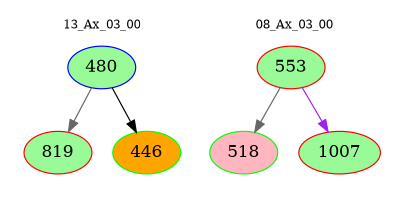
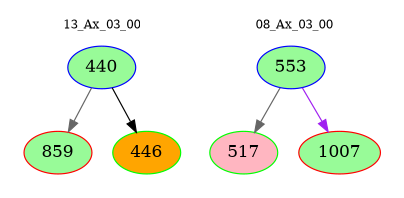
node "480": label "480" -> "440"
node "553": color red -> blue
node "819": label "819" -> "859"
node "518": label "518" -> "517"
